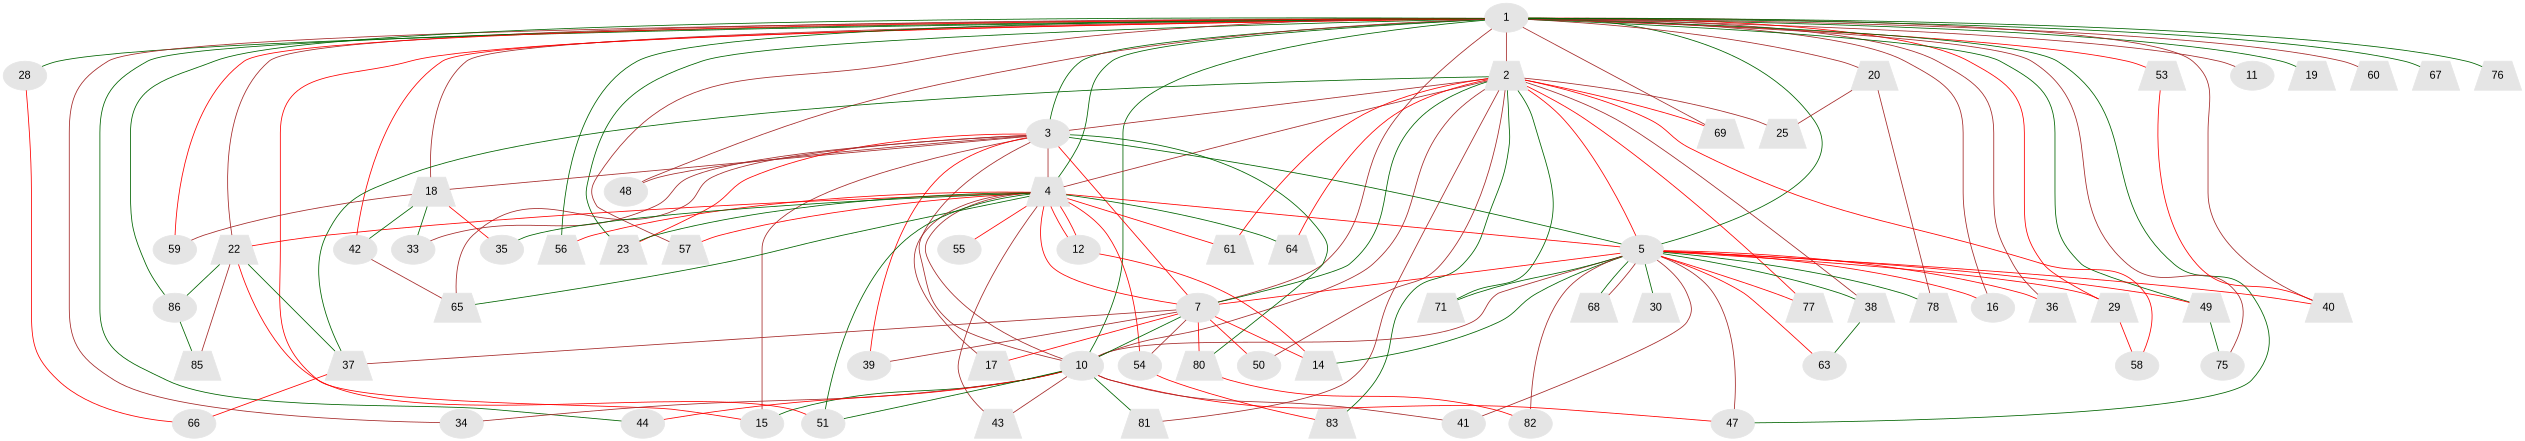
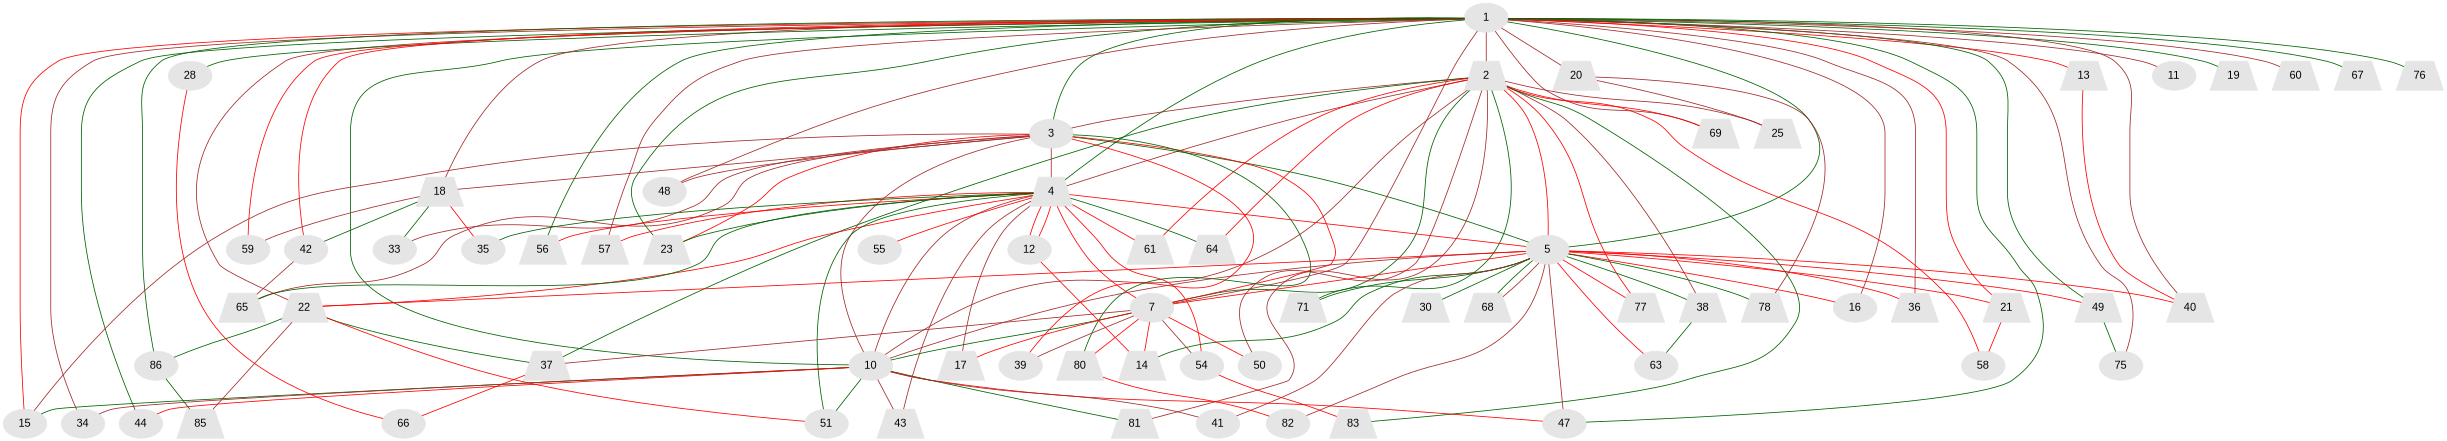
node "53": label "53" -> "13"
edge "5" -- "22": added
node "29": label "29" -> "21"
